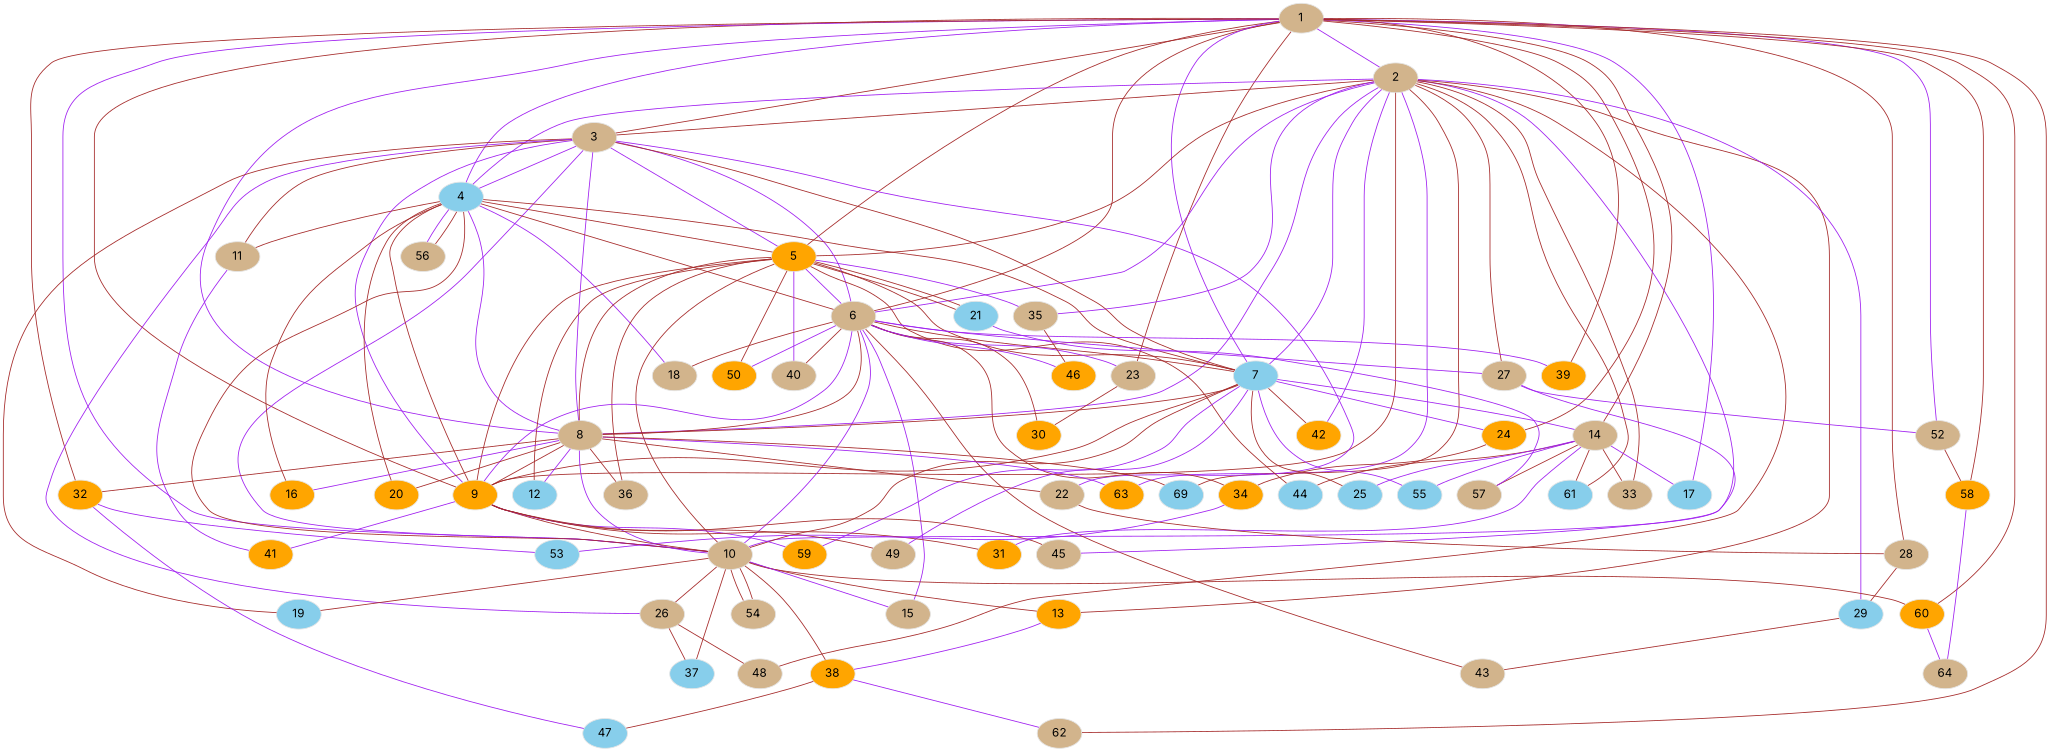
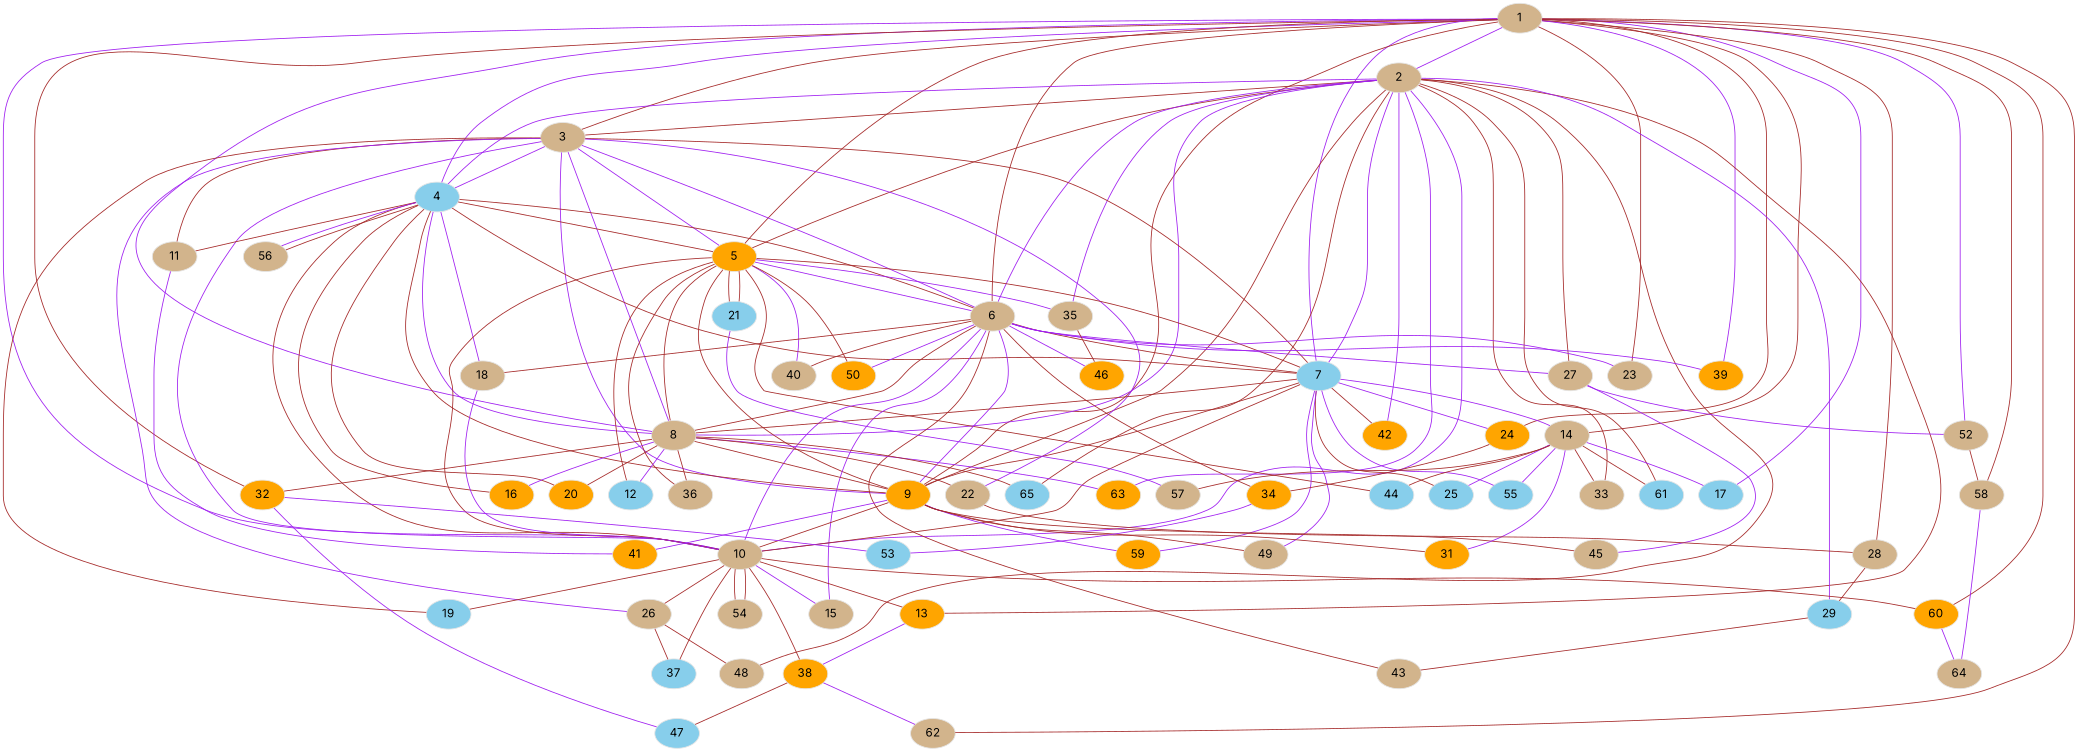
edge "1" -- "39": color brown -> purple
node "30": removed
node "69": label "69" -> "65"
node "58": fillcolor orange -> tan
edge "8" -- "10": now "18" -- "10"
